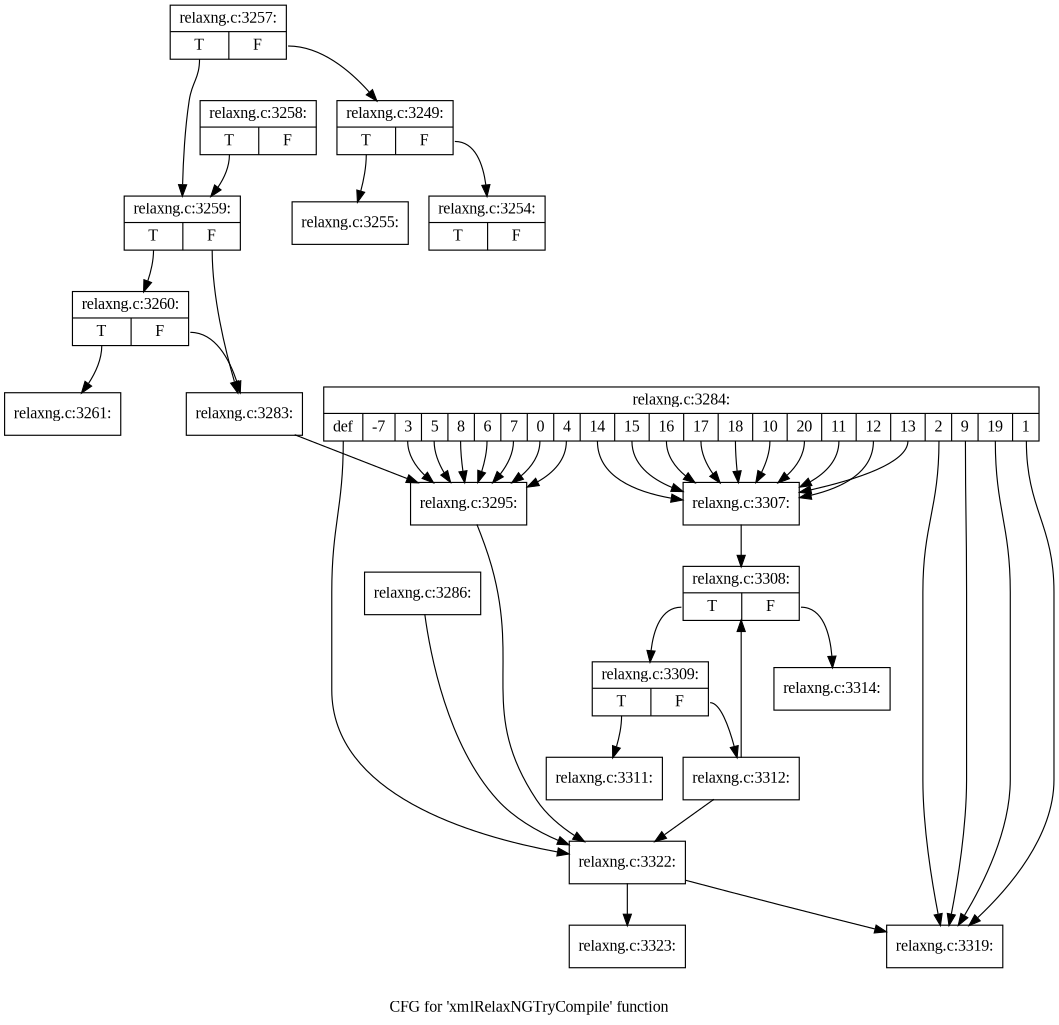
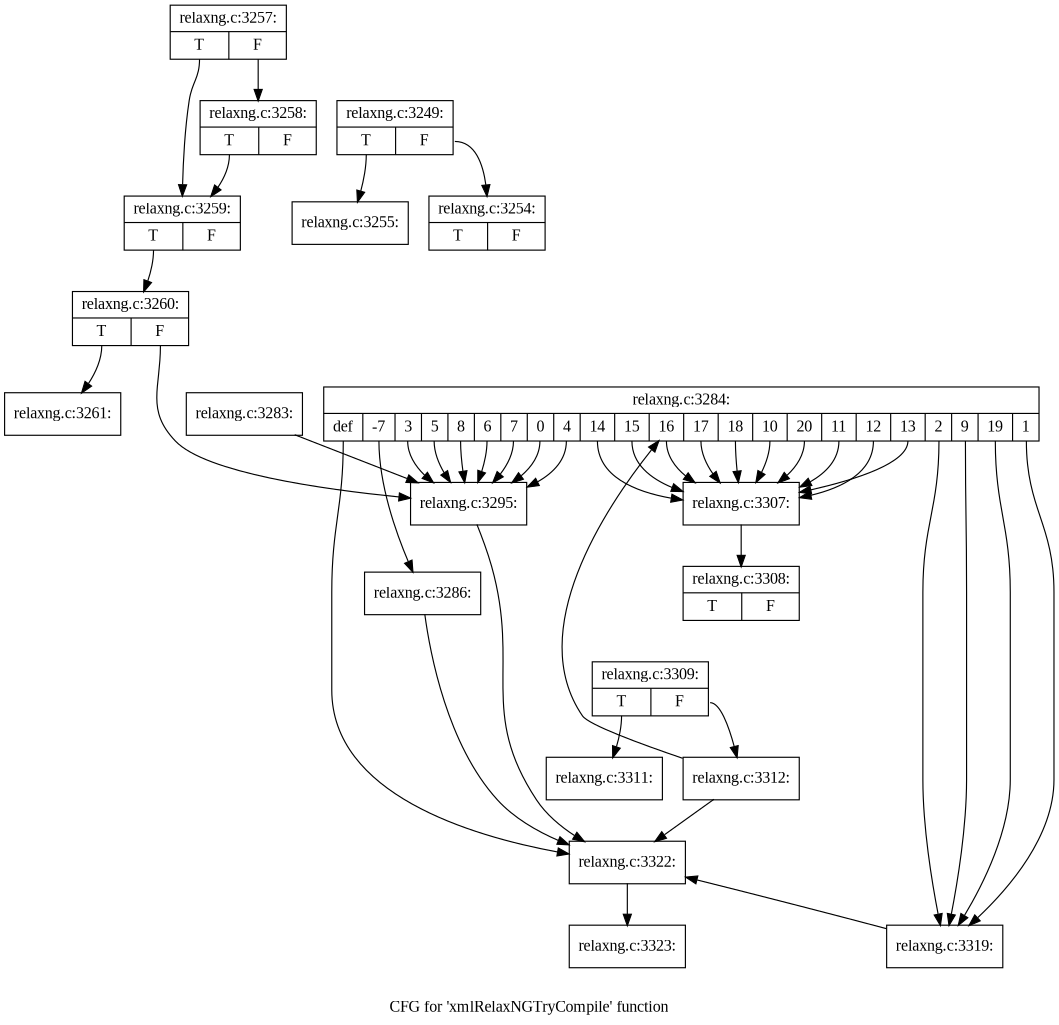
edge "relaxng.c:3257:" -> "relaxng.c:3249:": now "relaxng.c:3257:" -> "relaxng.c:3258:"
edge "relaxng.c:3259:" -> "relaxng.c:3283:": removed
edge "relaxng.c:3260:" -> "relaxng.c:3283:": now "relaxng.c:3260:" -> "relaxng.c:3295:"
edge "relaxng.c:3284:" -> "relaxng.c:3286:": added
edge "relaxng.c:3308:" -> "relaxng.c:3309:": removed
node "relaxng.c:3314:": removed
edge "relaxng.c:3312:" -> "relaxng.c:3308:": now "relaxng.c:3312:" -> "relaxng.c:3284:"
edge "relaxng.c:3322:" -> "relaxng.c:3319:": reversed
